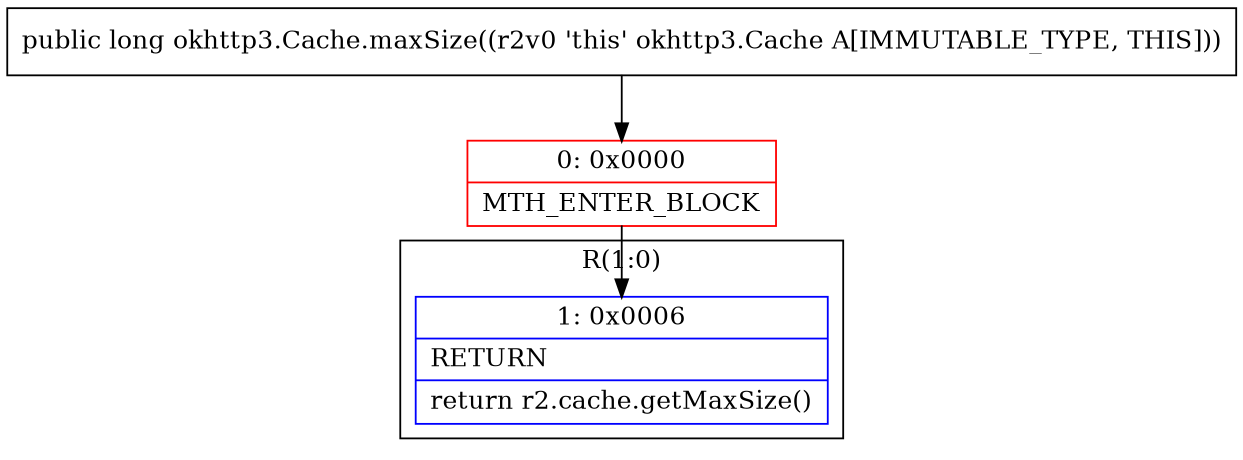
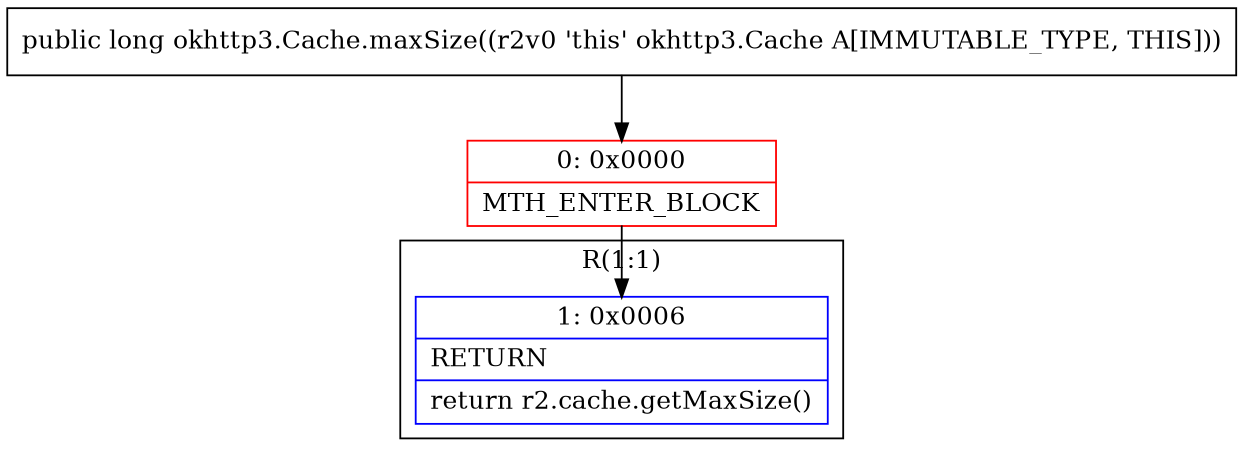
cluster "R(1:0)": label "R(1:0)" -> "R(1:1)"
